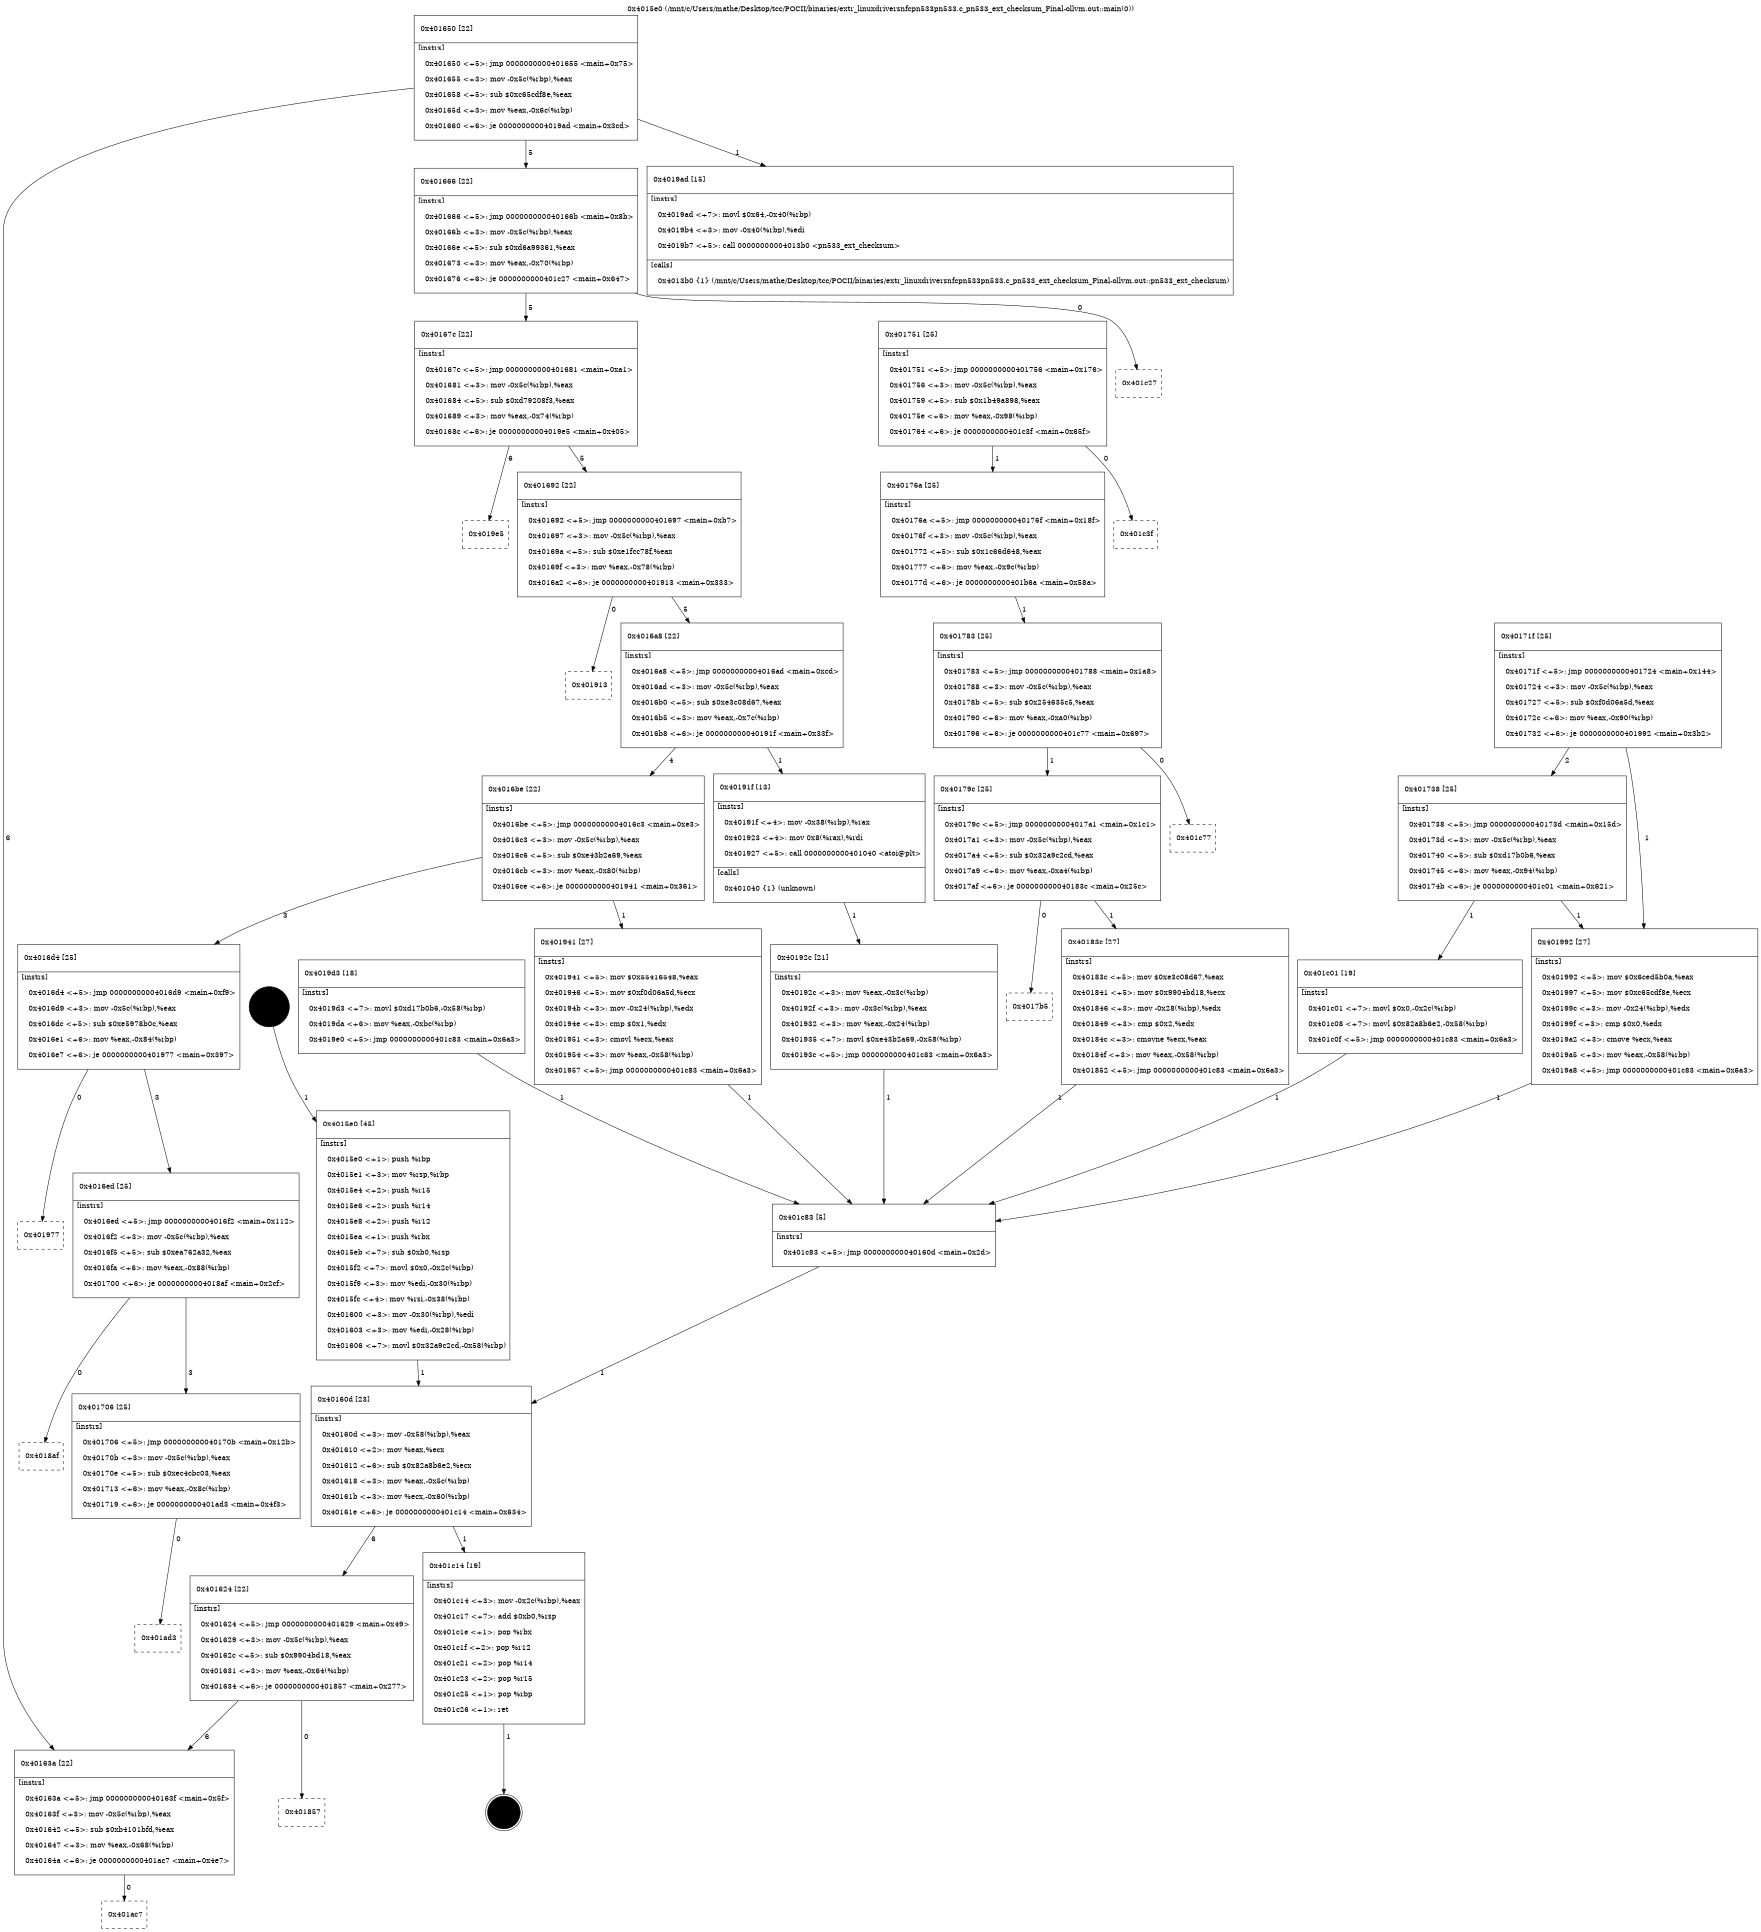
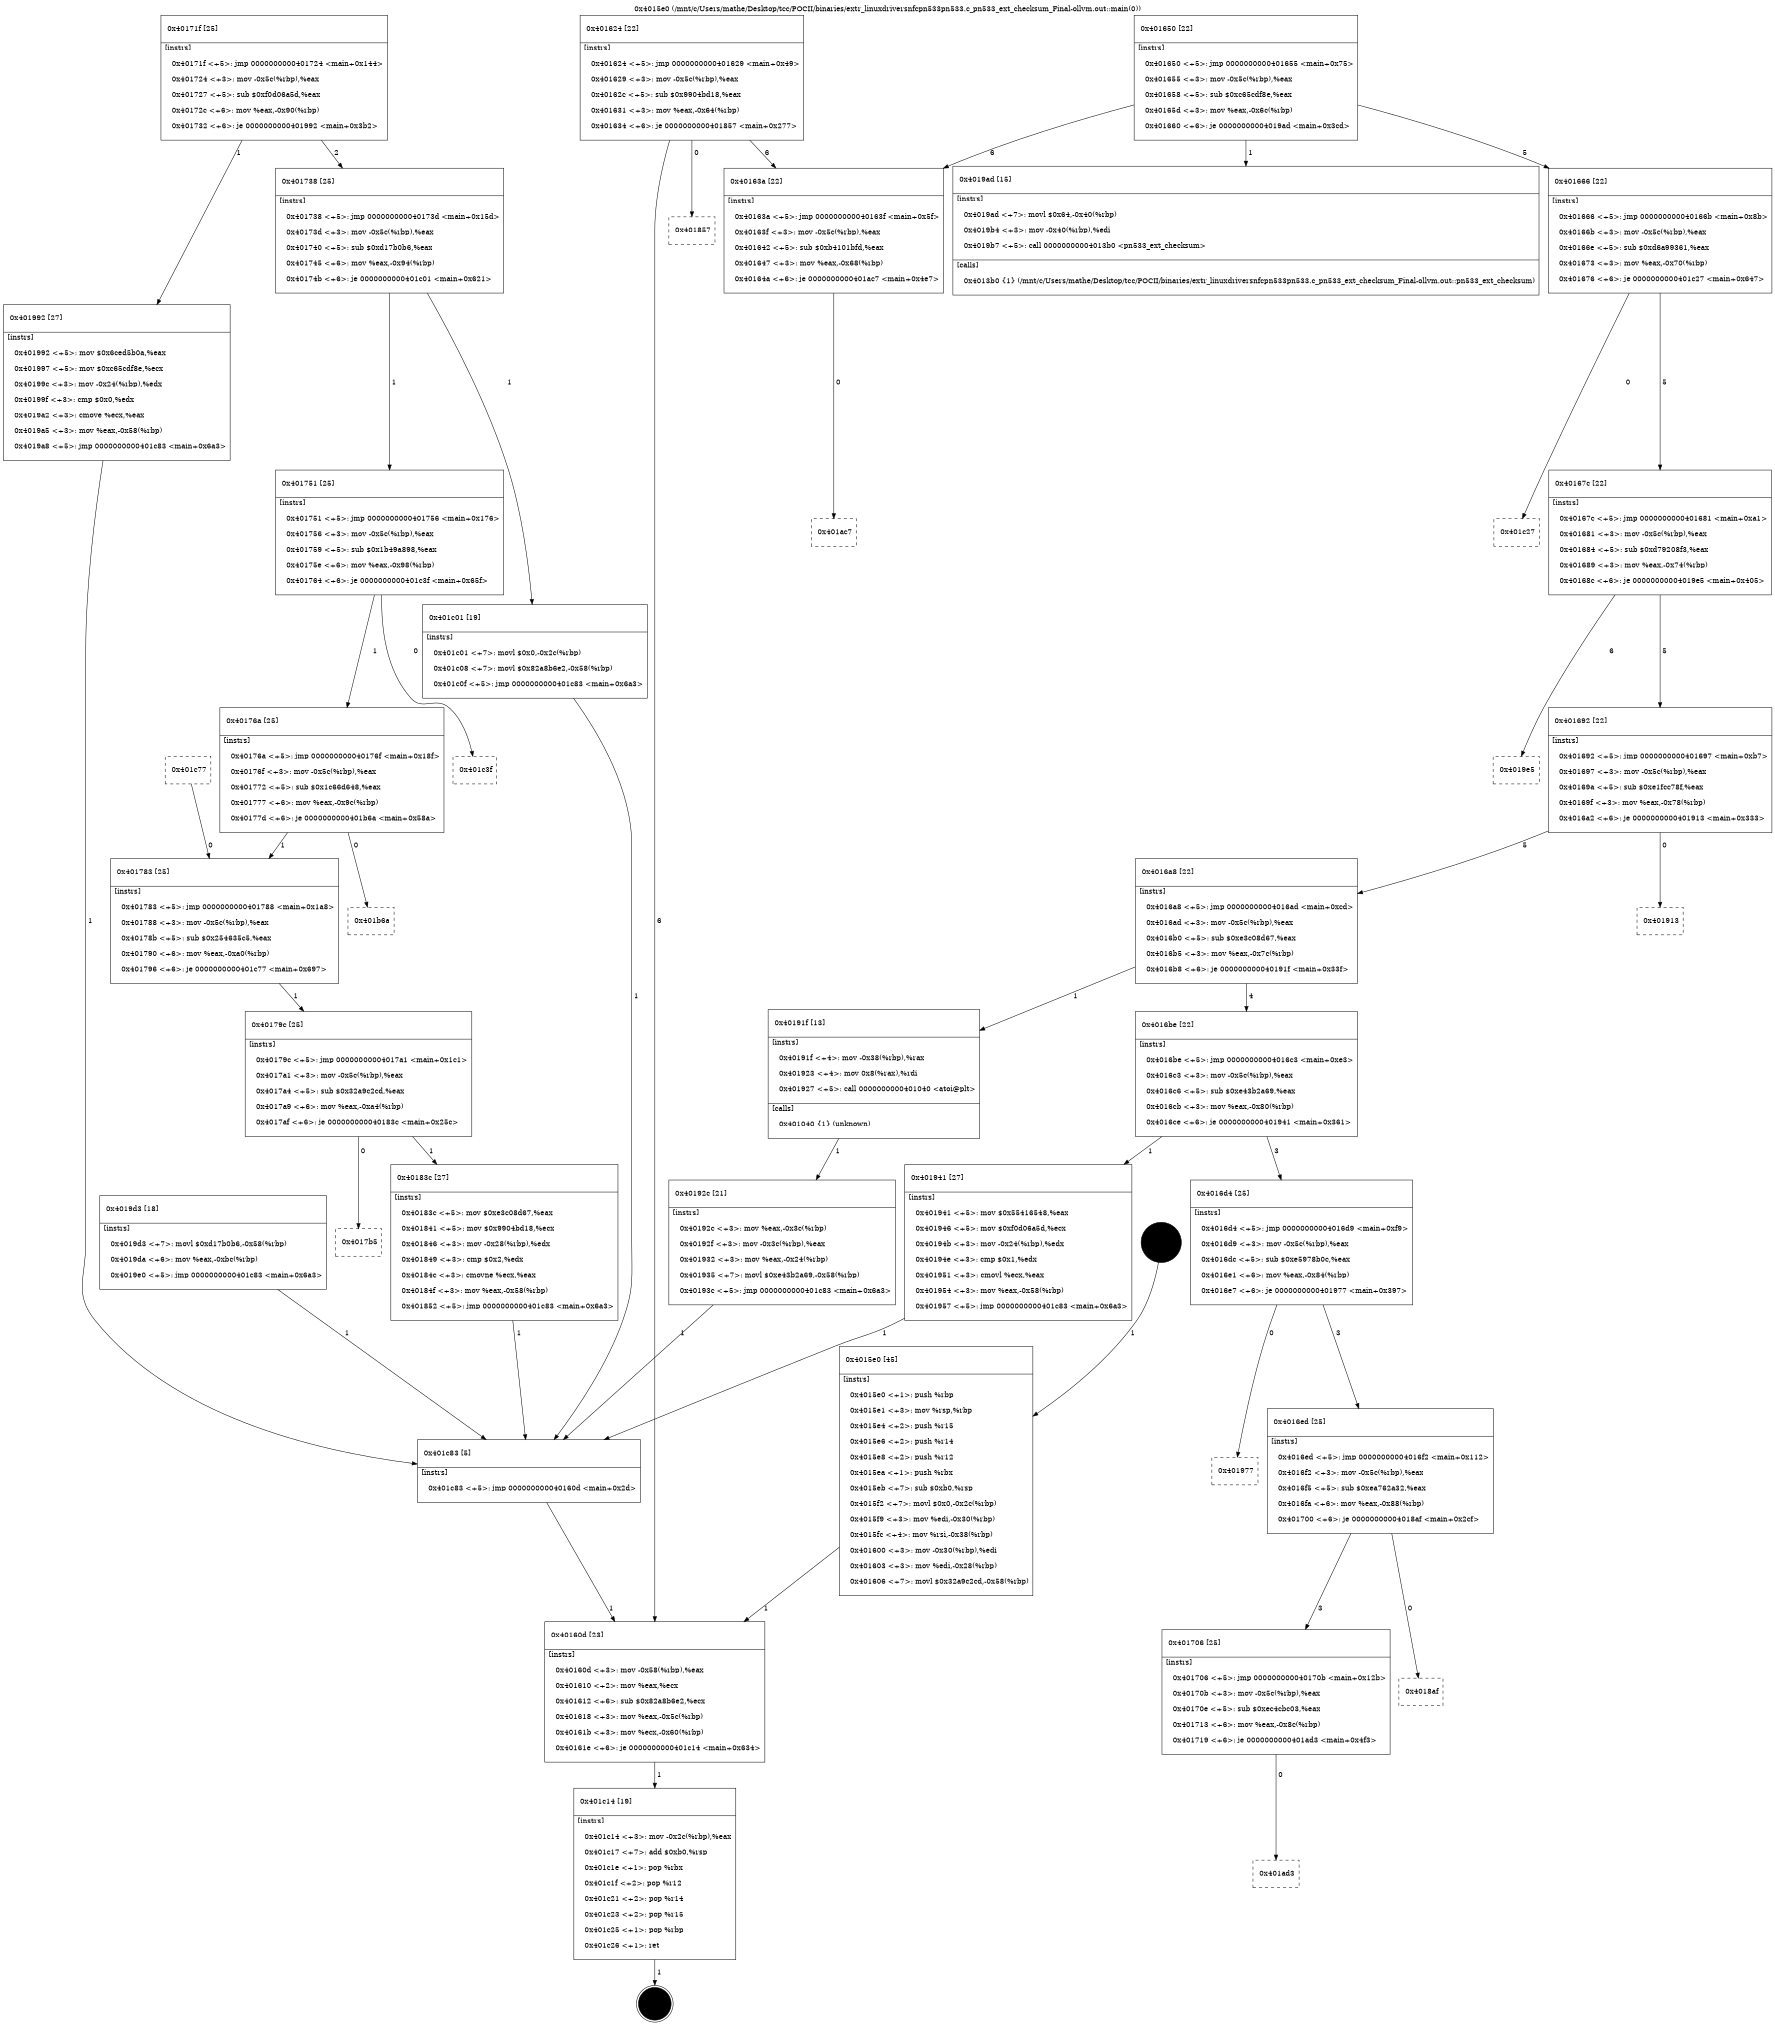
edge "0x401783 [25]" -> "0x401c77": reversed
edge "0x401738 [25]" -> "0x401992 [27]": now "0x401738 [25]" -> "0x401751 [25]"
node "0x401b6a": added
edge "0x40160d [23]" -> "0x401624 [22]": reversed
